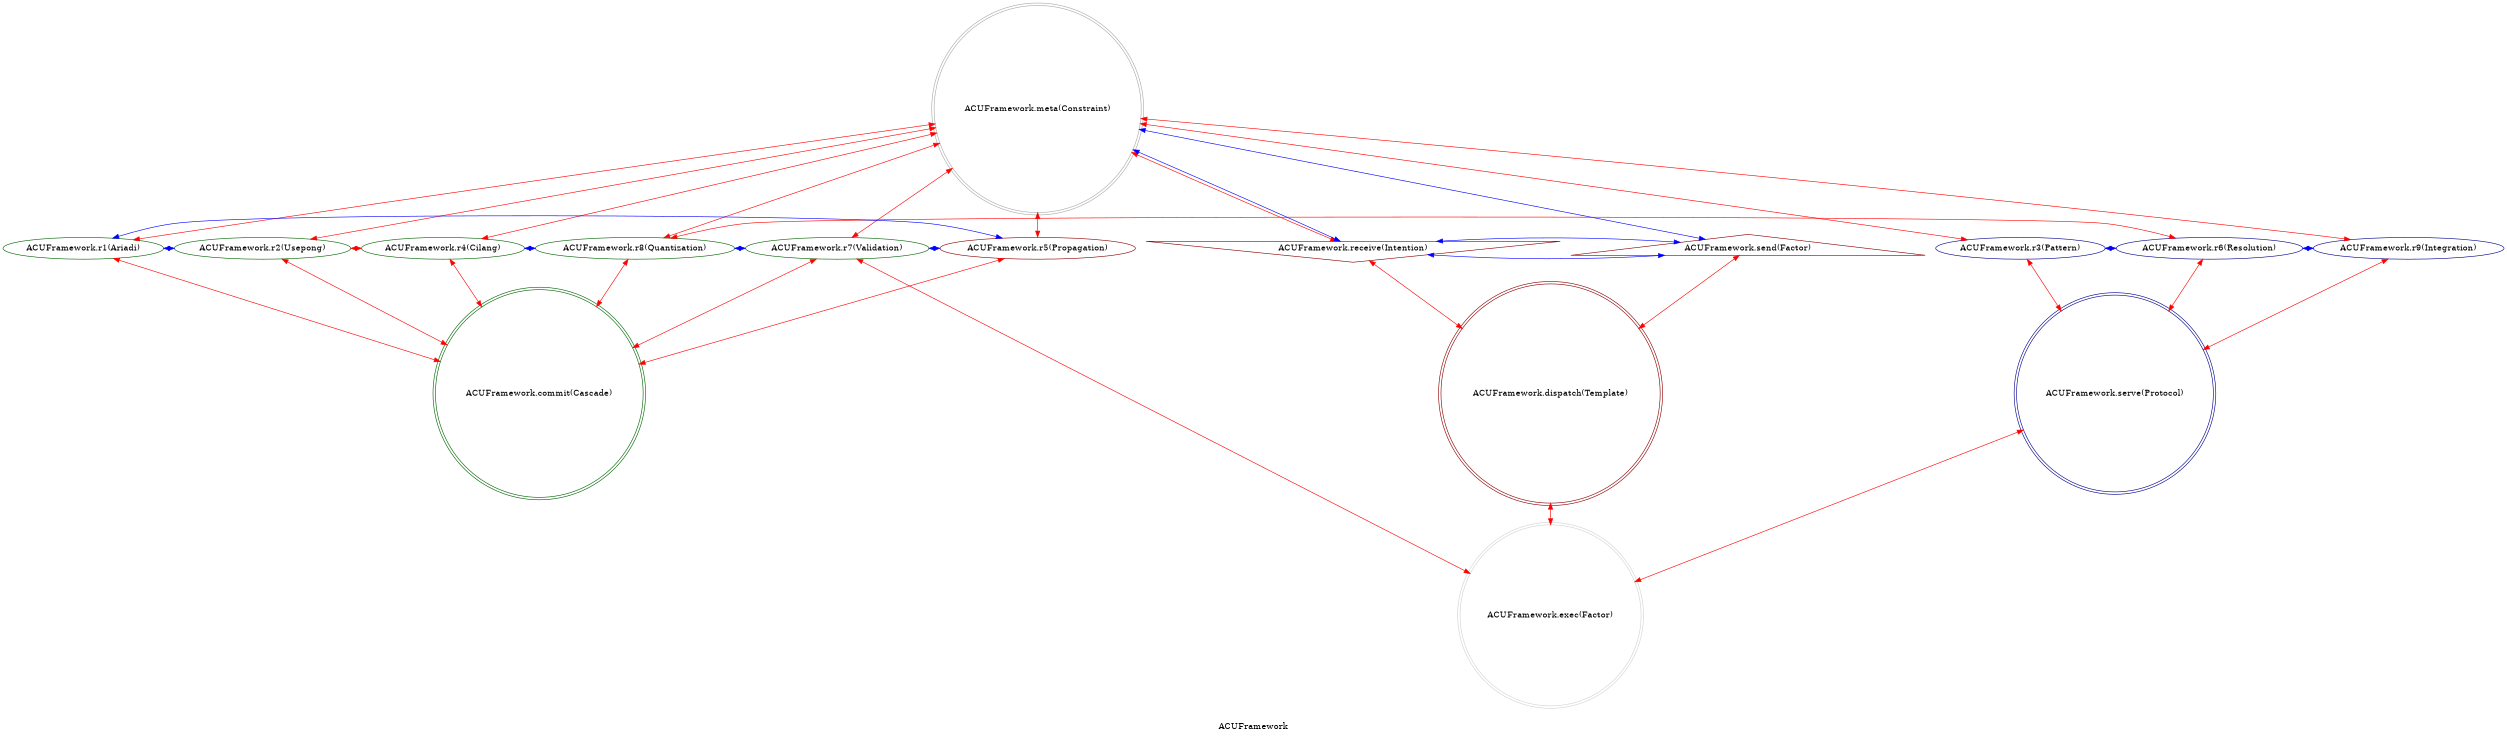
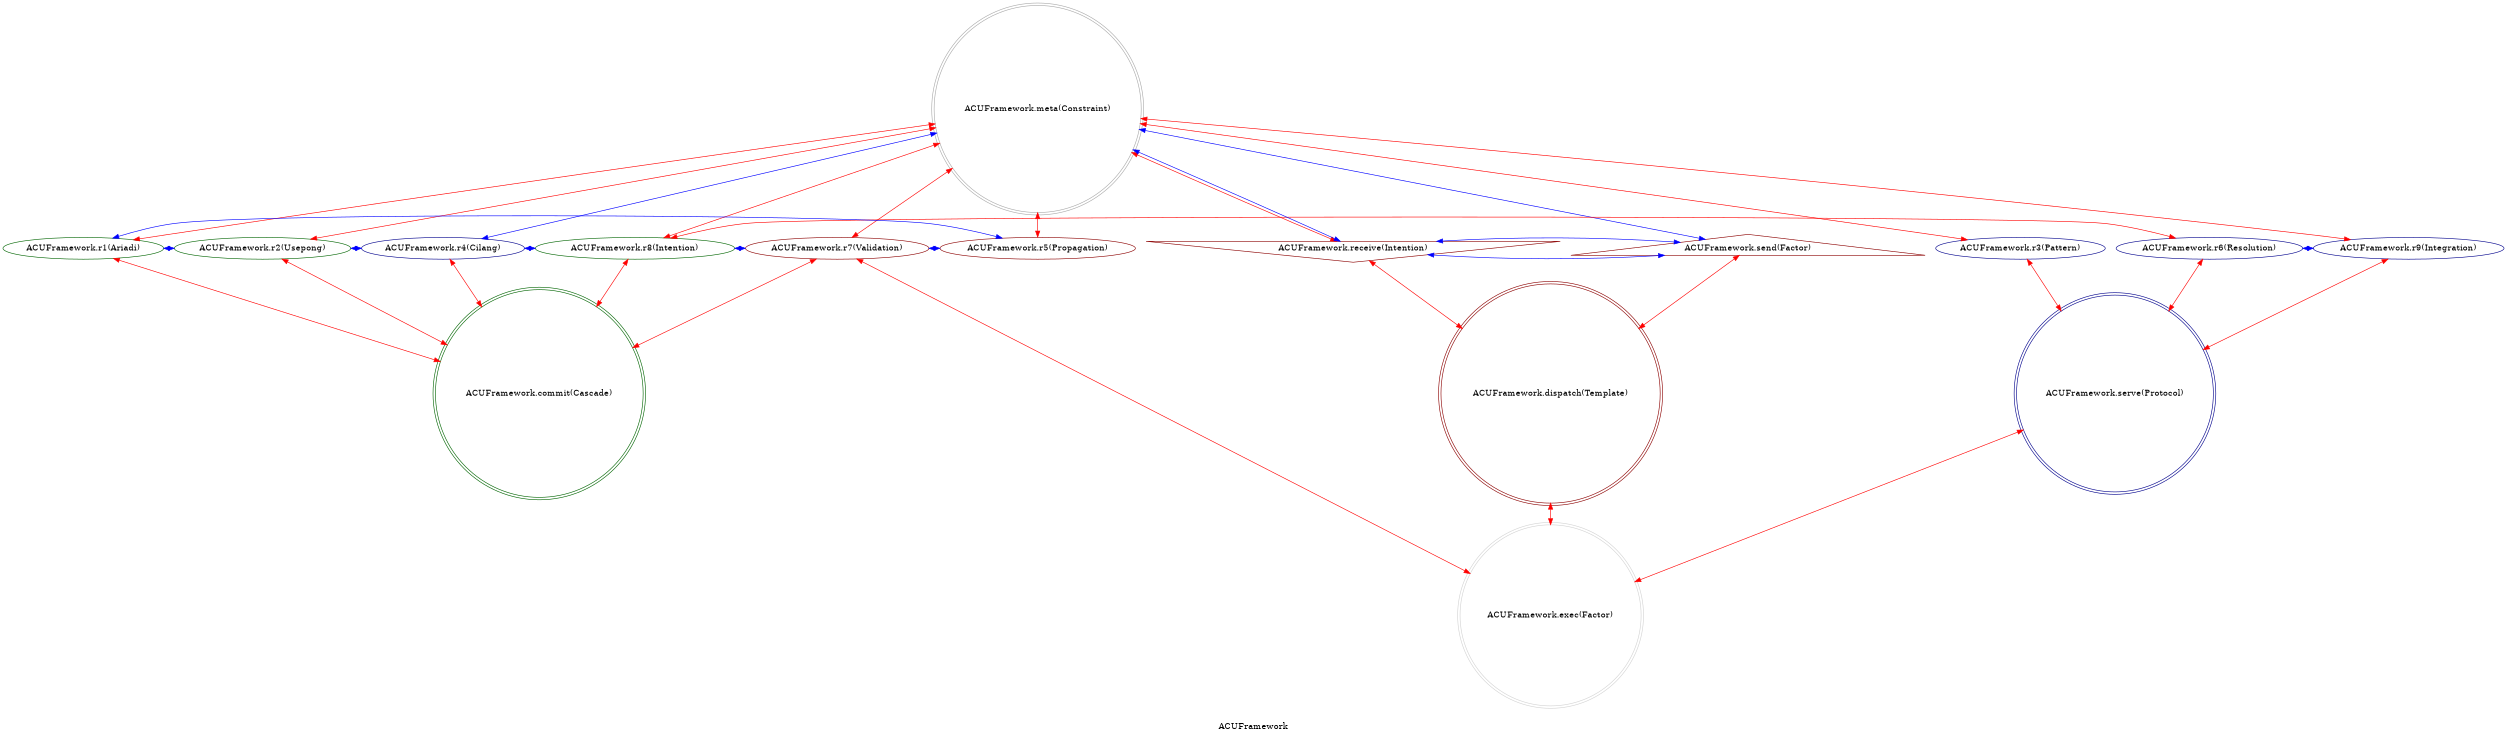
edge "ACUFramework.meta(Constraint)" -- "ACUFramework.r4(Cilang)": color red -> blue
edge "ACUFramework.r2(Usepong)" -- "ACUFramework.r4(Cilang)": color red -> blue
node "ACUFramework.r4(Cilang)": color darkgreen -> darkblue
node "ACUFramework.r8(Quantization)": label "ACUFramework.r8(Quantization)" -> "ACUFramework.r8(Intention)"
node "ACUFramework.r7(Validation)": color darkgreen -> darkred
edge "ACUFramework.r3(Pattern)" -- "ACUFramework.r6(Resolution)": removed
edge "ACUFramework.r5(Propagation)" -- "ACUFramework.commit(Cascade)": removed
